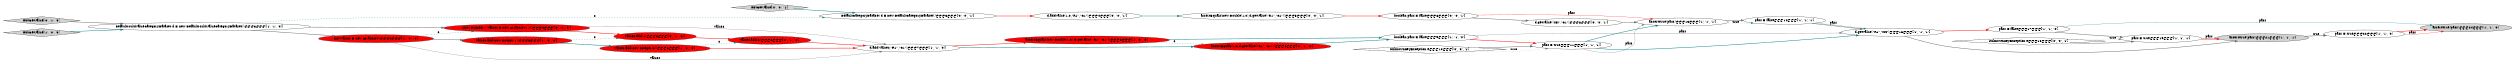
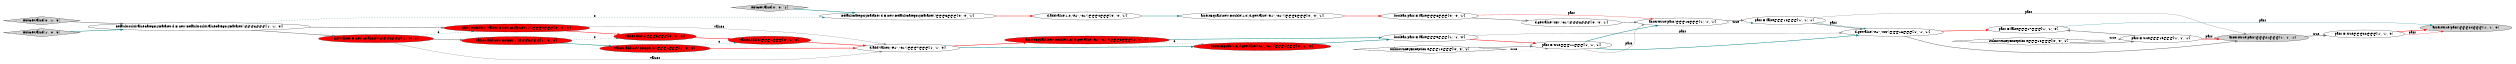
edge "pass = false@@@14@@@['1', '1', '1']" -> "assertTrue(pass)@@@21@@@['1', '1', '1']": added, label "pass"
edge "pass = false@@@17@@@['1', '1', '0']" -> "pass = true@@@19@@@['1', '1', '1']": reversed
